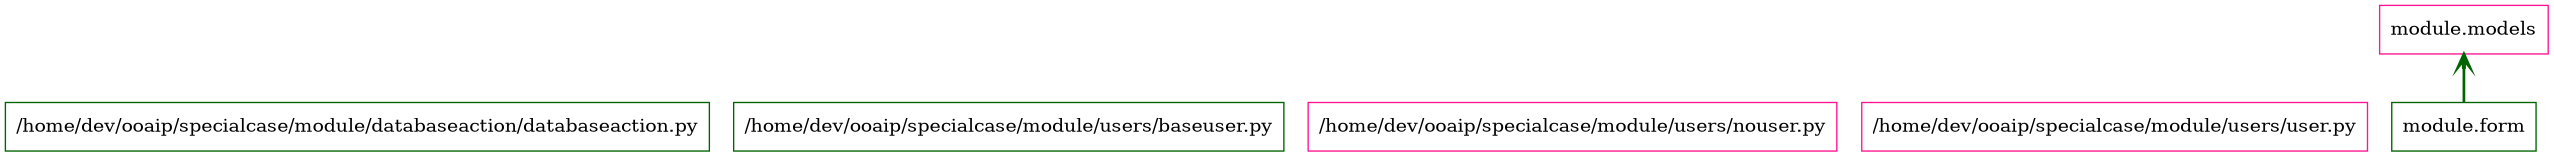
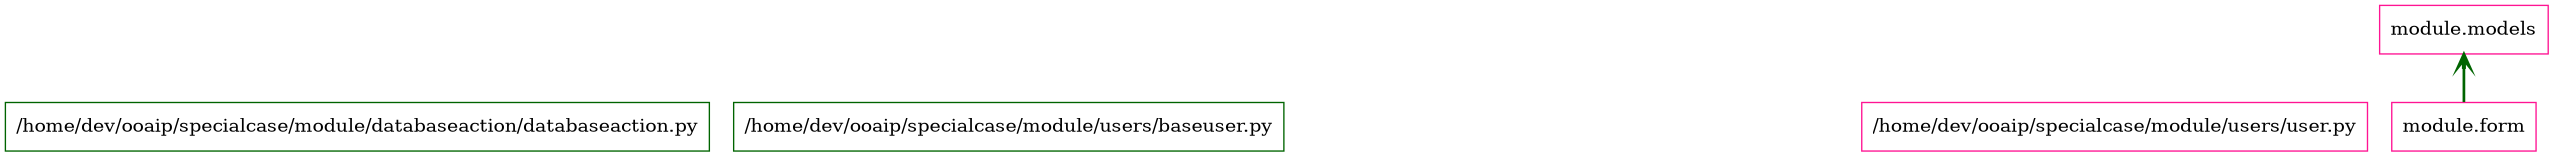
node "/home/dev/ooaip/specialcase/module/users/nouser.py": removed
node "module.form": color darkgreen -> deeppink
